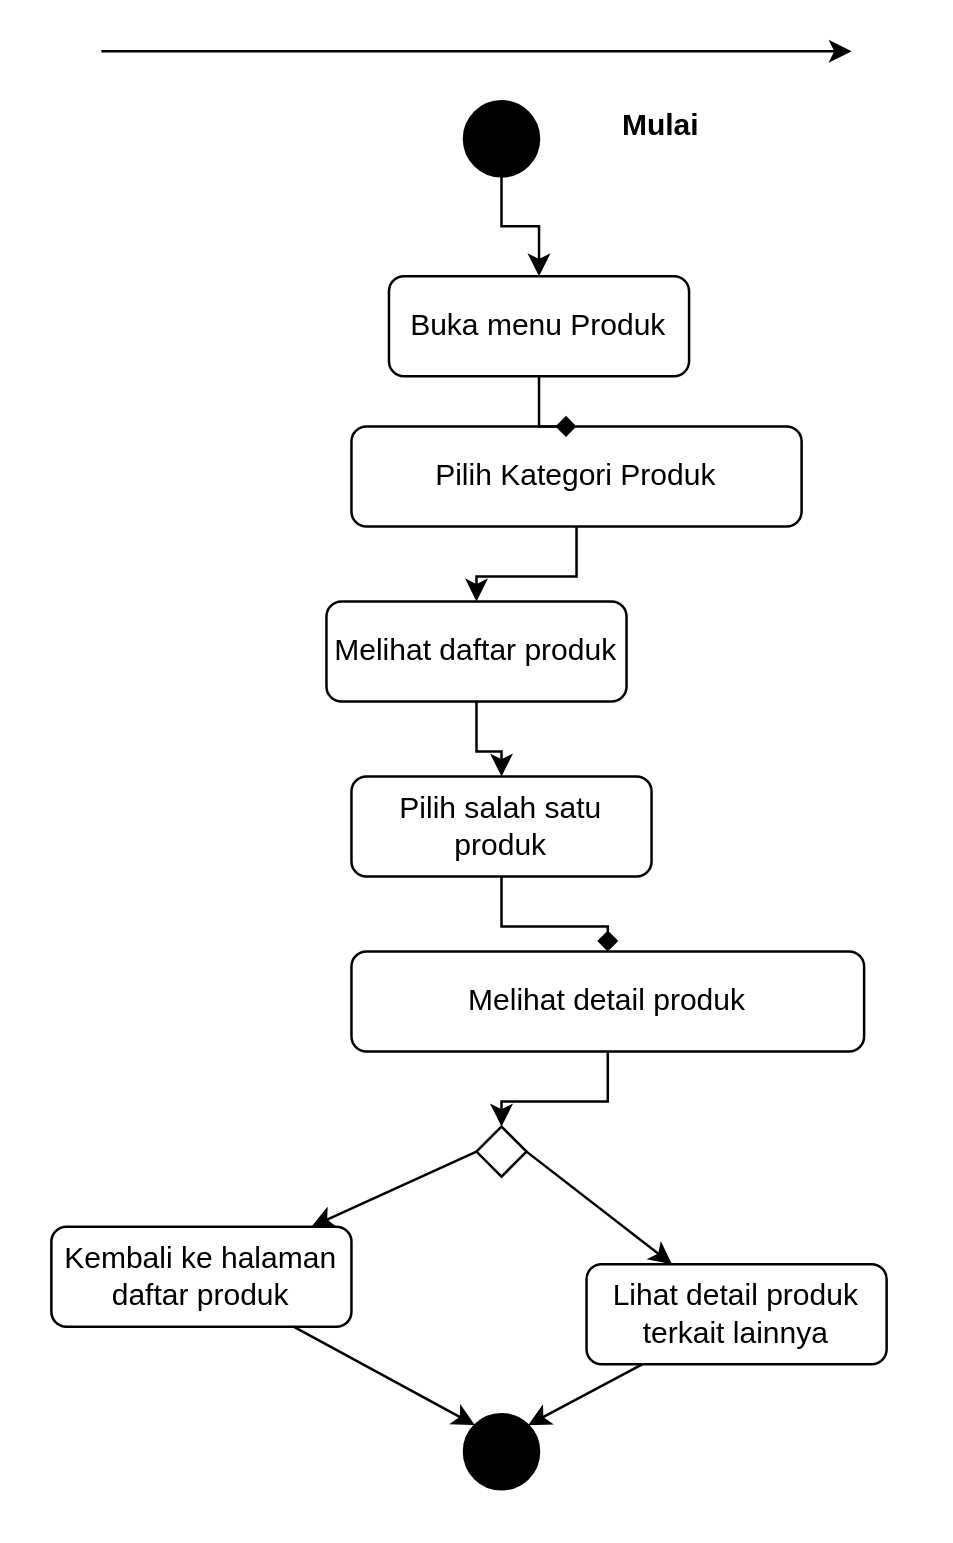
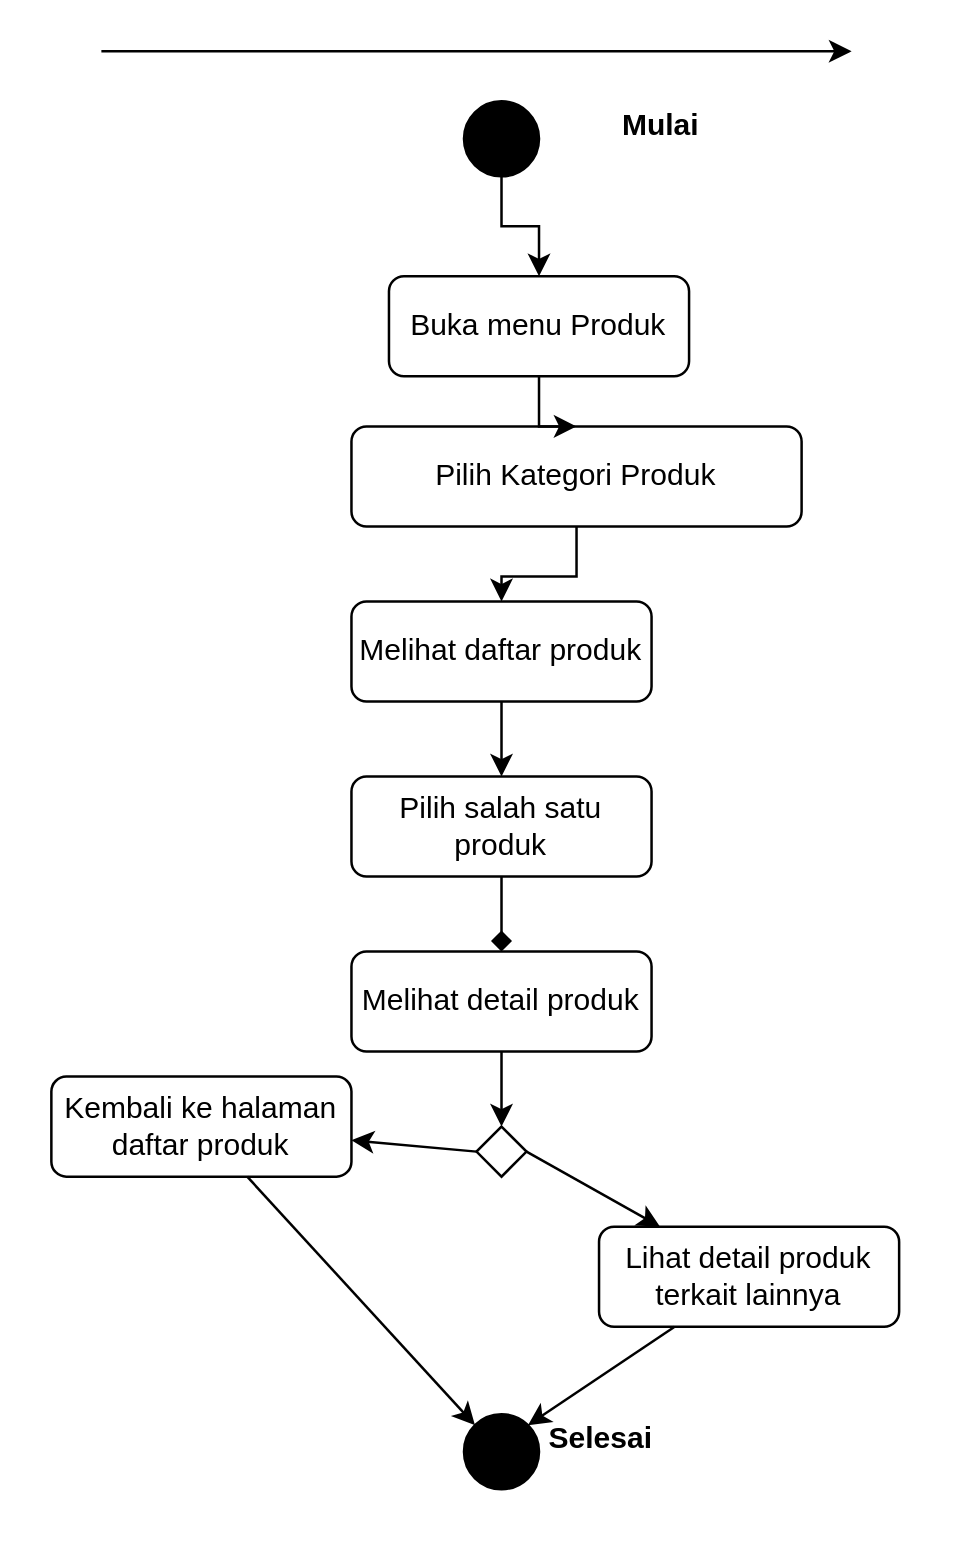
edge "Buka menu Produk" -> "Pilih Kategori Produk": arrowhead diamond -> classic
node "Melihat daftar produk": moved (476, 651) -> (501, 651)
node "Melihat detail produk": size 513x100 -> 300x100
node "Kembali ke halaman daftar produk": moved (201, 1276) -> (201, 1126)
node "Lihat detail produk terkait lainnya": moved (736, 1314) -> (749, 1276)
node "Selesai": added
